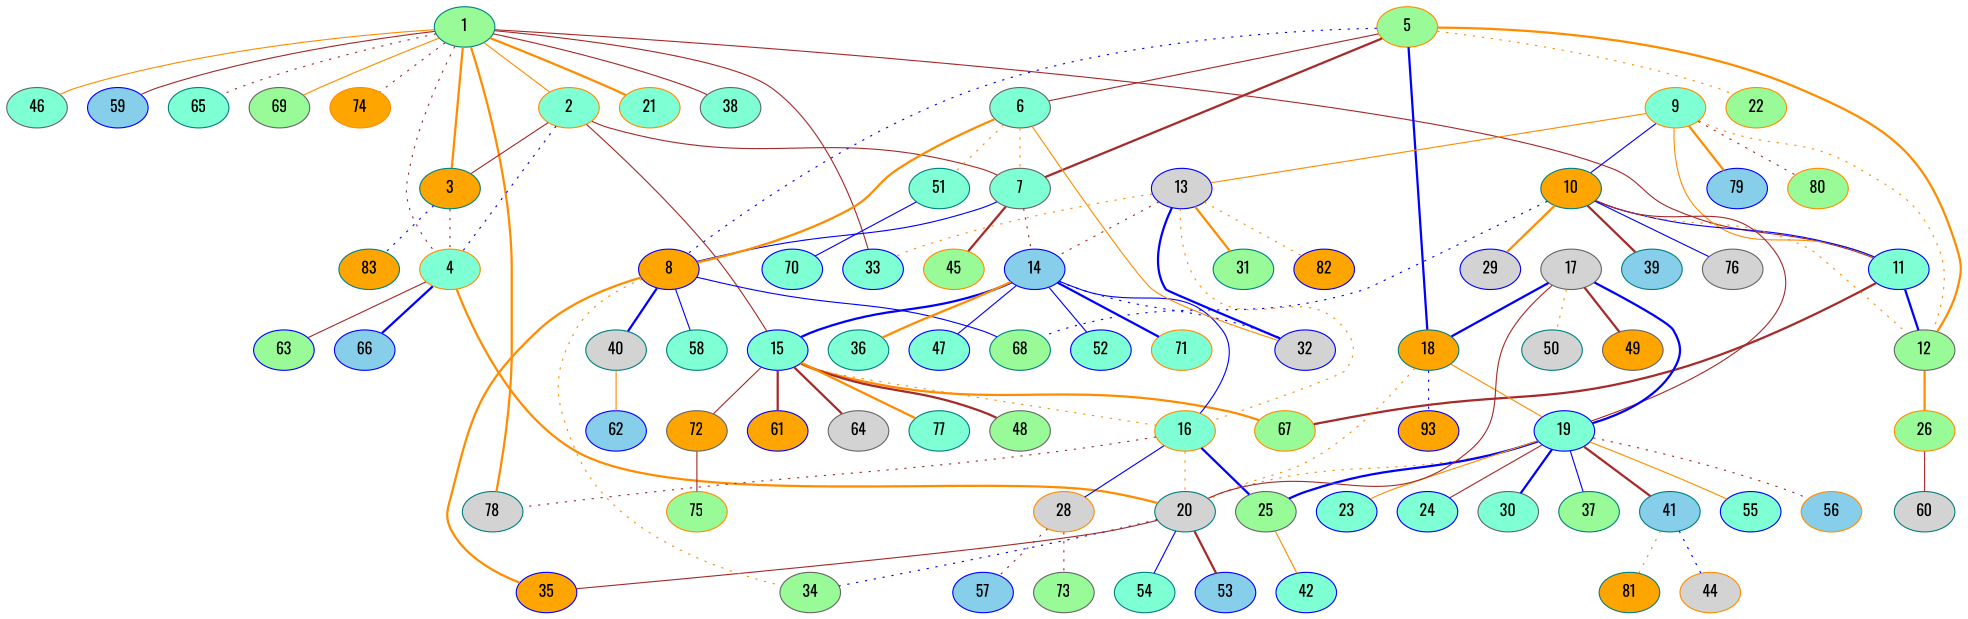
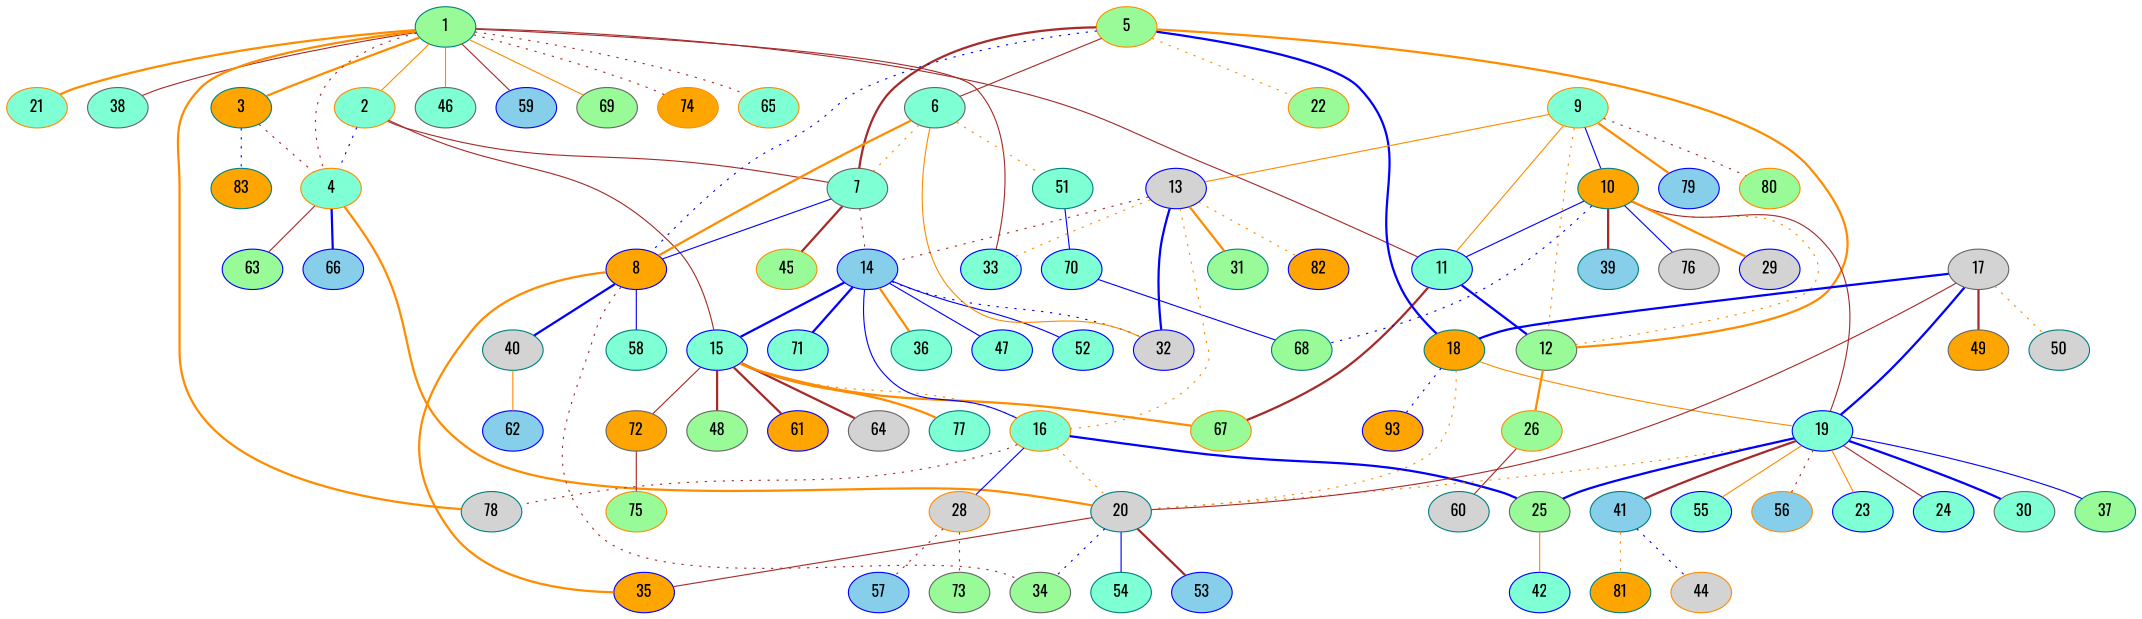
node "65": color teal -> darkorange
edge "2" -- "3": removed
edge "8" -- "68": now "70" -- "68"
node "71": color darkorange -> blue
edge "8" -- "34": color darkorange -> brown
